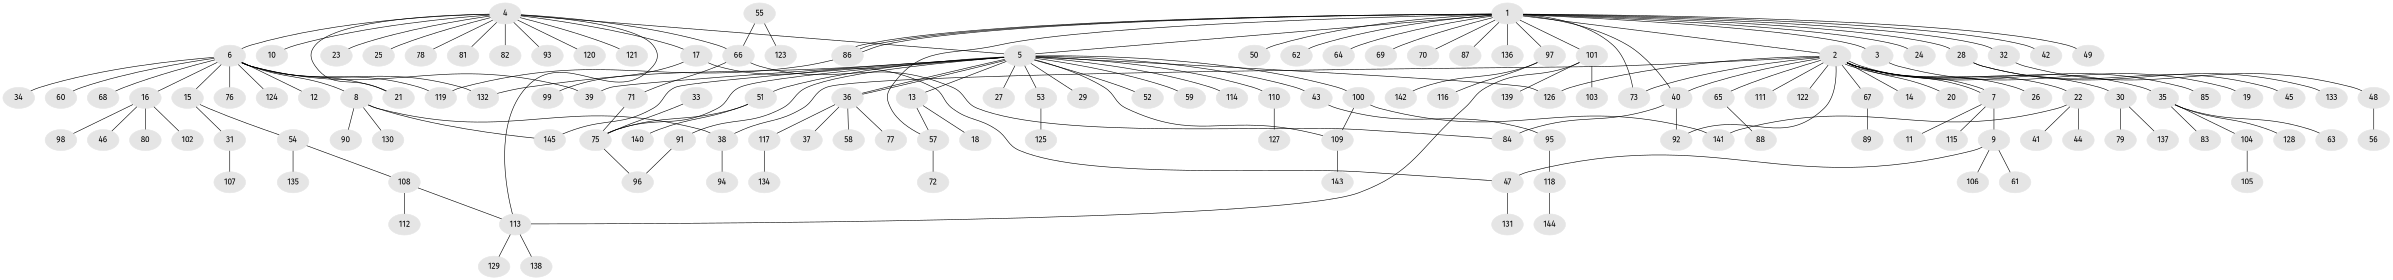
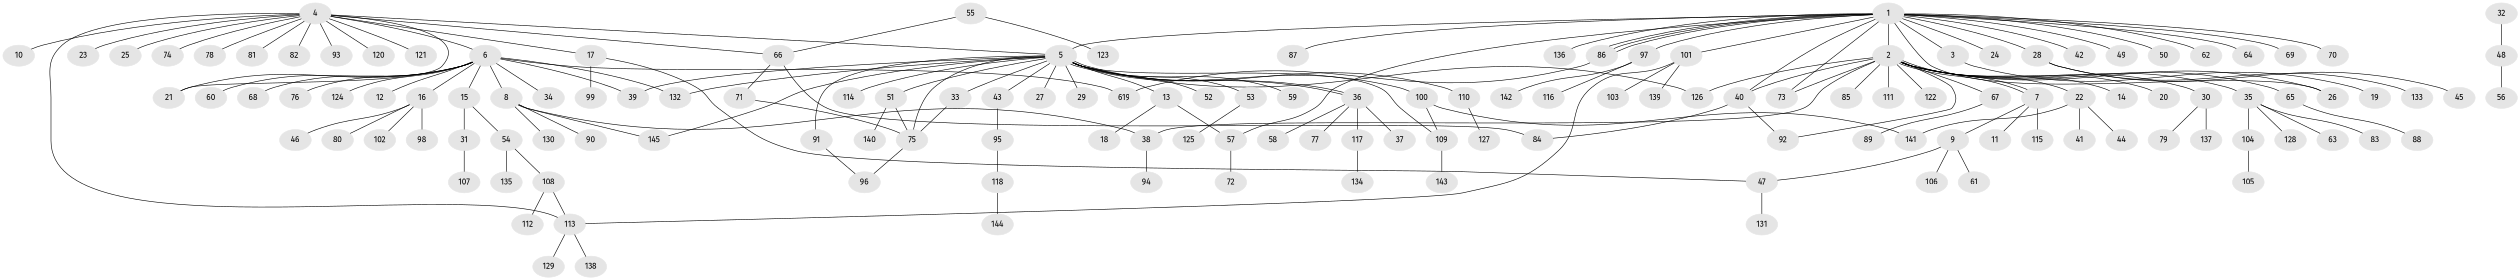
edge "1" -- "32": now "1" -- "26"
node "74": added
edge "5" -- "33": added
node "119": label "119" -> "619"
